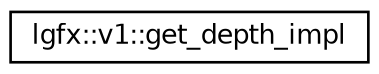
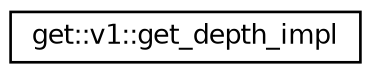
node "lgfx::v1::get_depth_impl": label "lgfx::v1::get_depth_impl" -> "get::v1::get_depth_impl"
